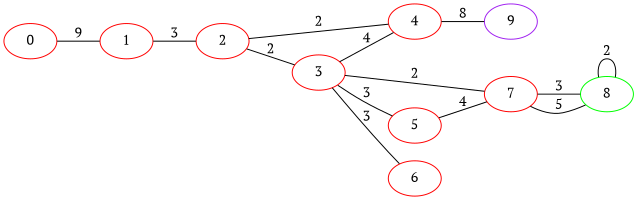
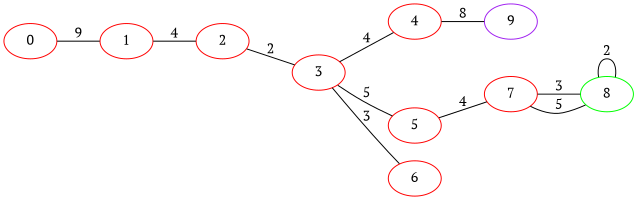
edge "4" -- "2": removed, label "2"
edge "1" -- "2": label "3" -> "4"
edge "3" -- "7": removed, label "2"
edge "3" -- "5": label "3" -> "5"
